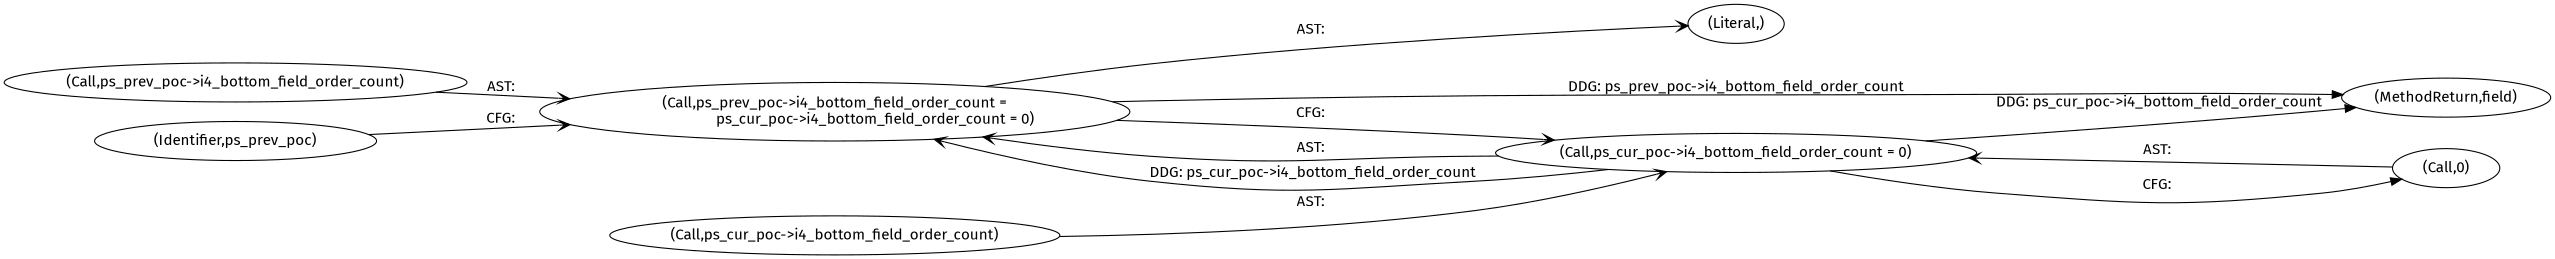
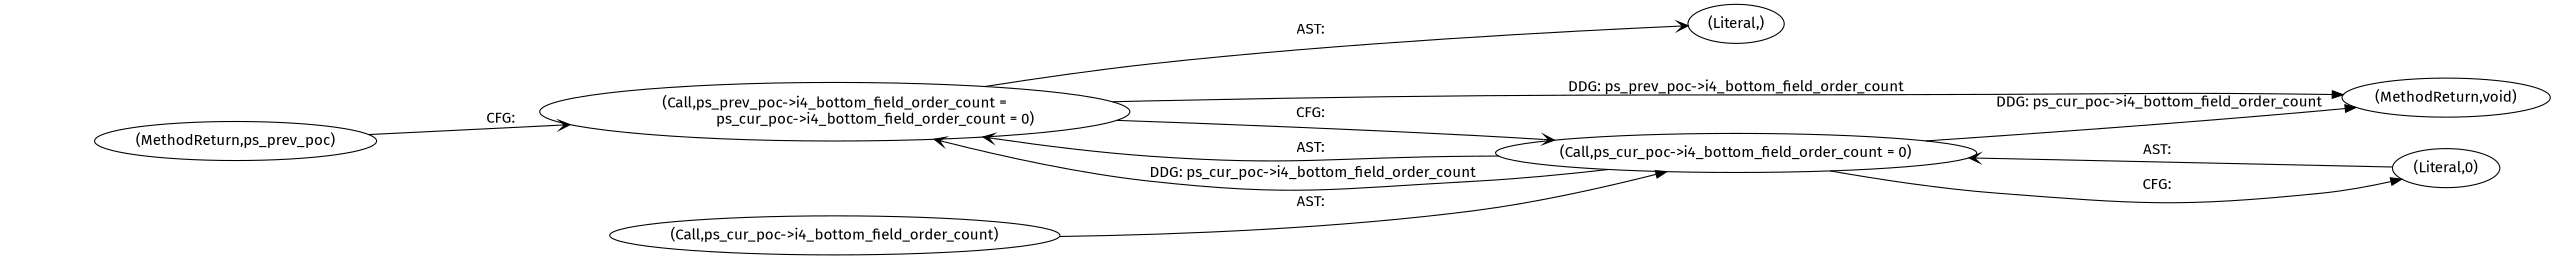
node "(Call,ps_prev_poc->i4_bottom_field_order_count)": removed
node "(MethodReturn,field)": label "(MethodReturn,field)" -> "(MethodReturn,void)"
node "(Identifier,ps_prev_poc)": label "(Identifier,ps_prev_poc)" -> "(MethodReturn,ps_prev_poc)"
node "(Call,0)": label "(Call,0)" -> "(Literal,0)"
edge "(Call,ps_cur_poc->i4_bottom_field_order_count)" -> "(Call,ps_cur_poc->i4_bottom_field_order_count = 0)": arrowhead vee -> normal
